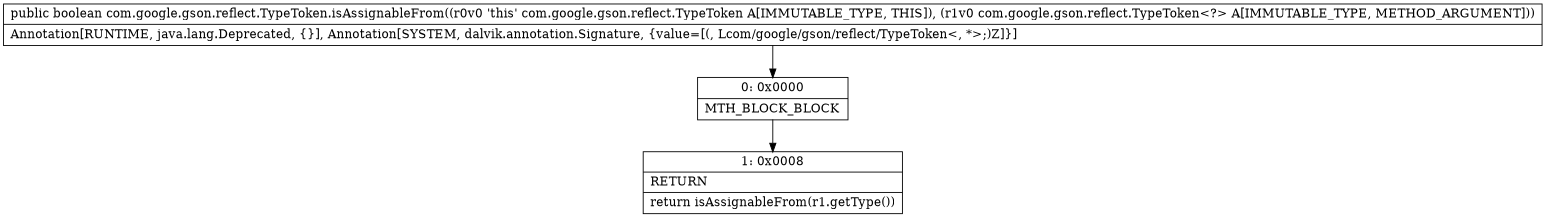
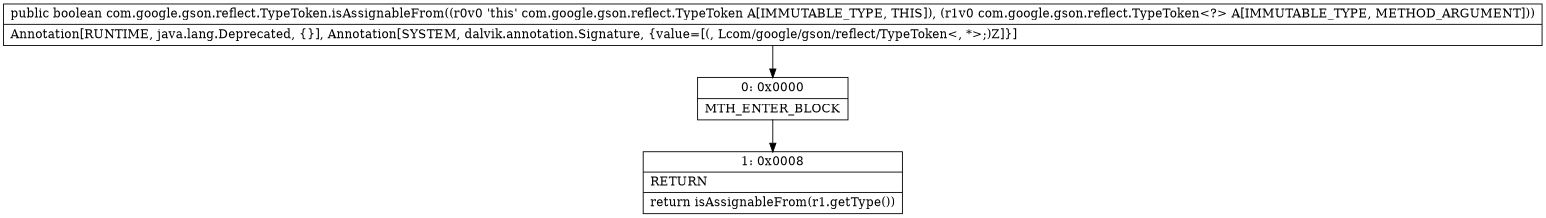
node "0: 0x0000": text "MTH_BLOCK_BLOCK" -> "MTH_ENTER_BLOCK"
